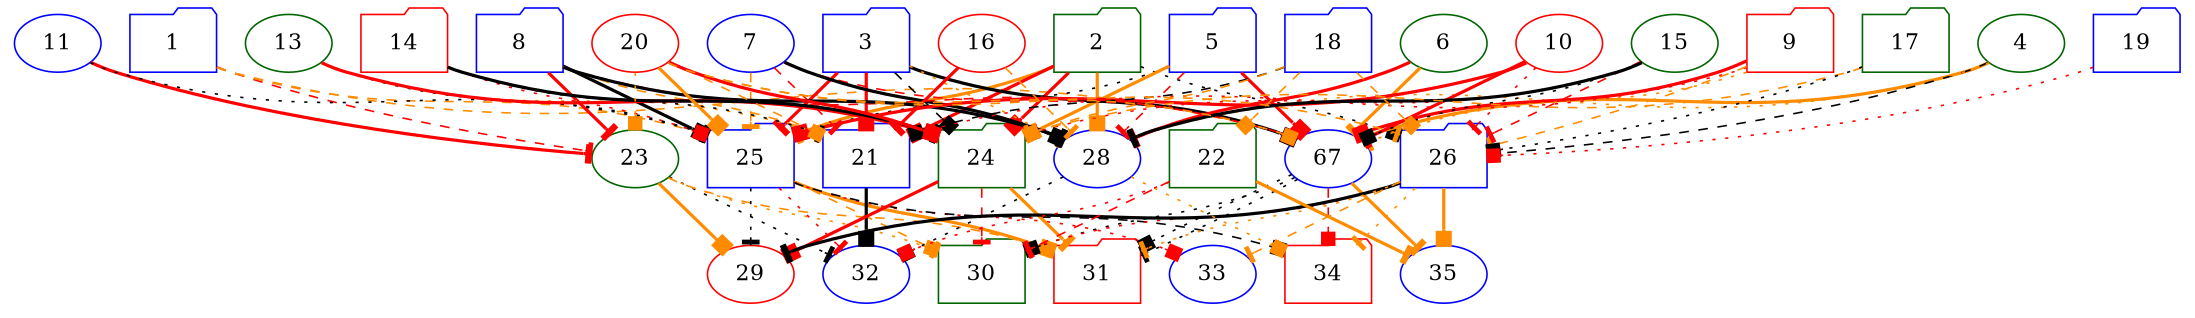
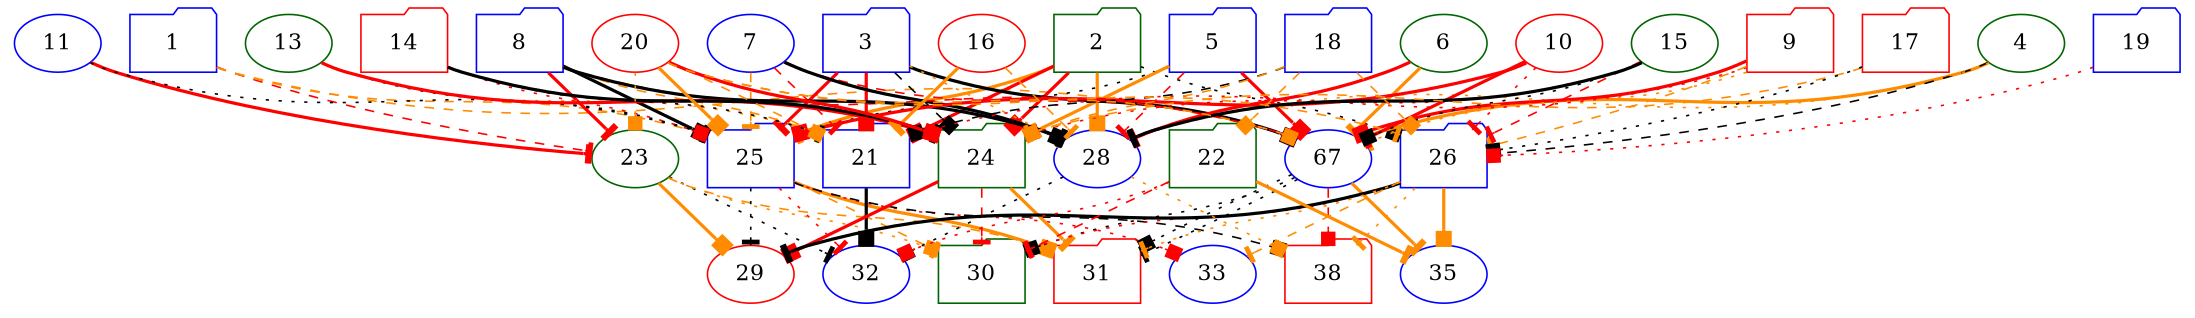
node "17": color darkgreen -> red
edge "16" -> "21": color red -> darkorange
node "34": label "34" -> "38"
